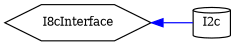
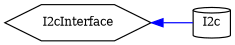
node "I8cInterface": label "I8cInterface" -> "I2cInterface"
